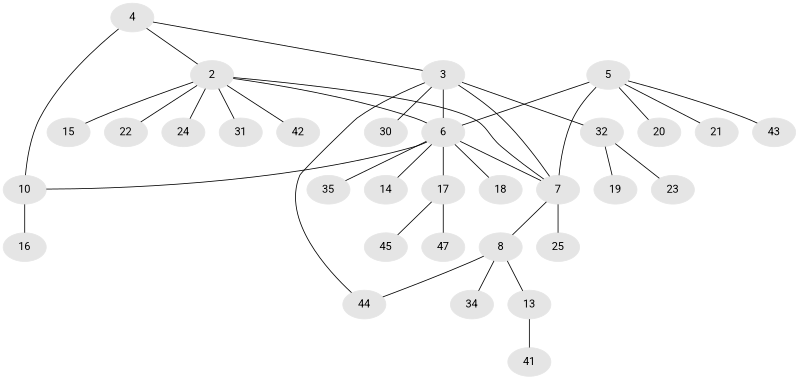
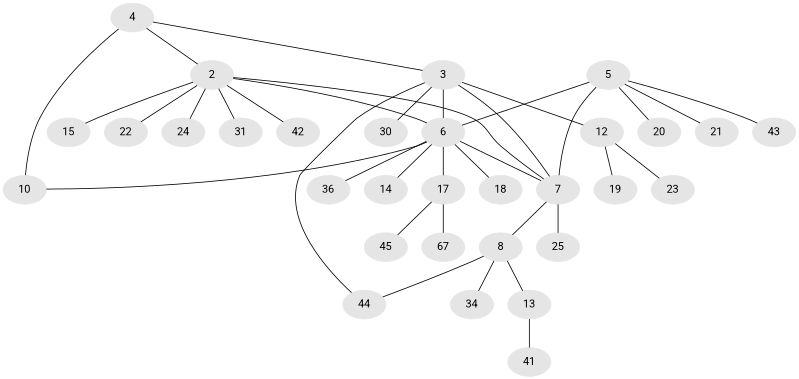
node "32": label "32" -> "12"
node "35": label "35" -> "36"
node "16": removed
node "47": label "47" -> "67"
